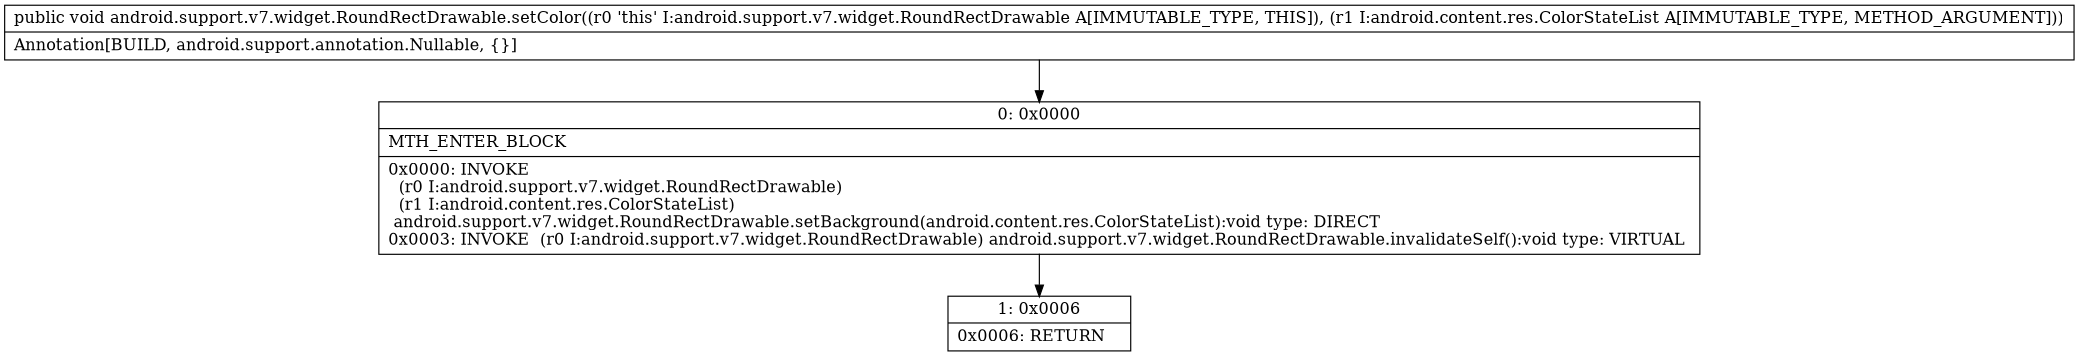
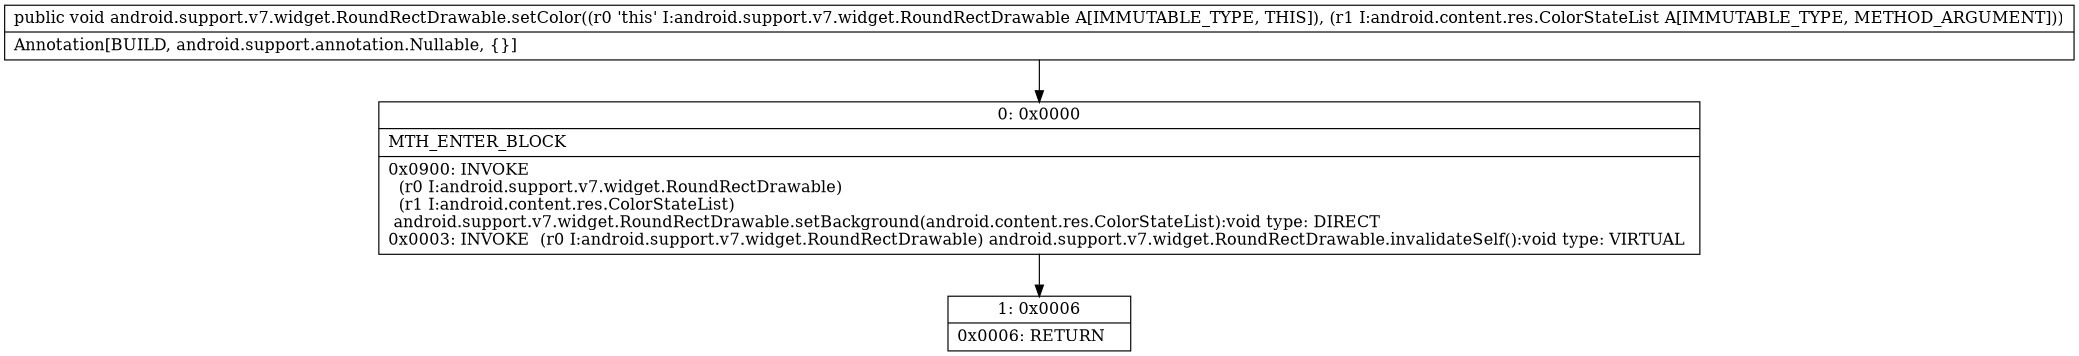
node "0: 0x0000": text "0x0000: INVOKE" -> "0x0900: INVOKE"
